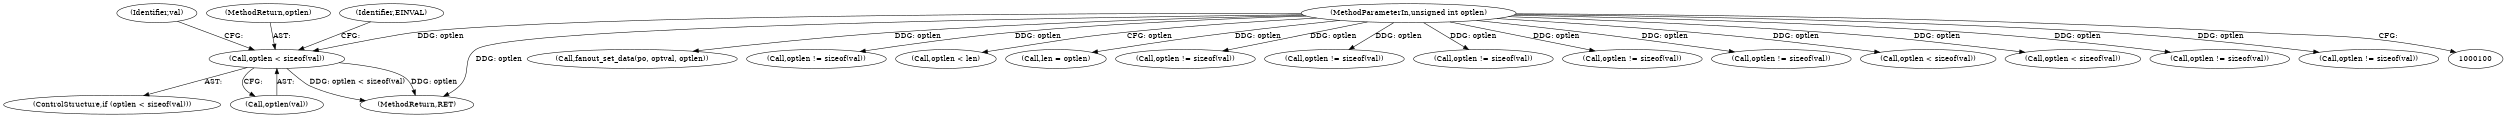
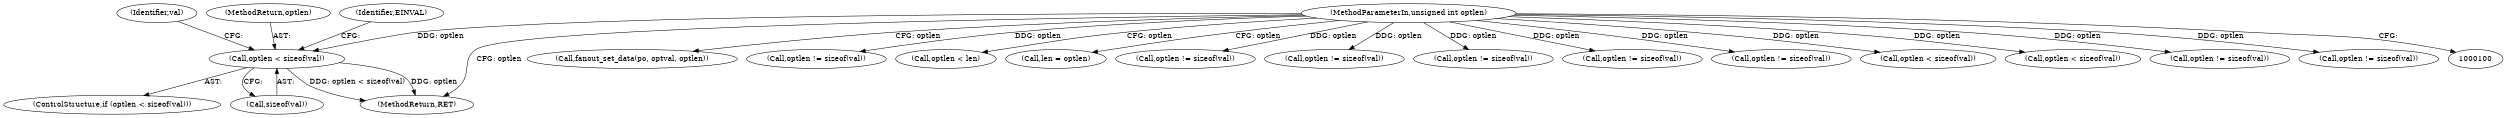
edge "(MethodParameterIn,unsigned int optlen)" -> "(Call,fanout_set_data(po, optval, optlen))": label "DDG: optlen" -> "CFG: optlen"
edge "(MethodParameterIn,unsigned int optlen)" -> "(Call,len = optlen)": label "DDG: optlen" -> "CFG: optlen"
edge "(MethodParameterIn,unsigned int optlen)" -> "(MethodReturn,RET)": label "DDG: optlen" -> "CFG: optlen"
node "(Call,optlen(val))": label "(Call,optlen(val))" -> "(Call,sizeof(val))"
